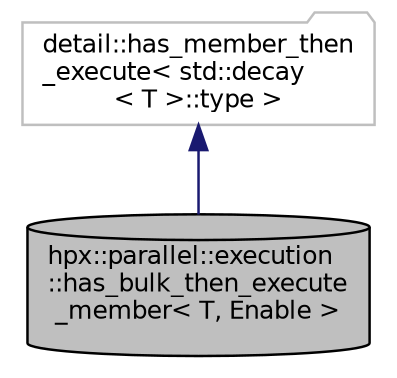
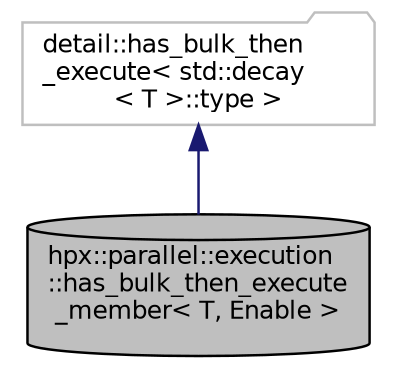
node "detail::has_member_then _execute< std::decay < T >::type >": label "detail::has_member_then _execute< std::decay < T >::type >" -> "detail::has_bulk_then _execute< std::decay < T >::type >"
